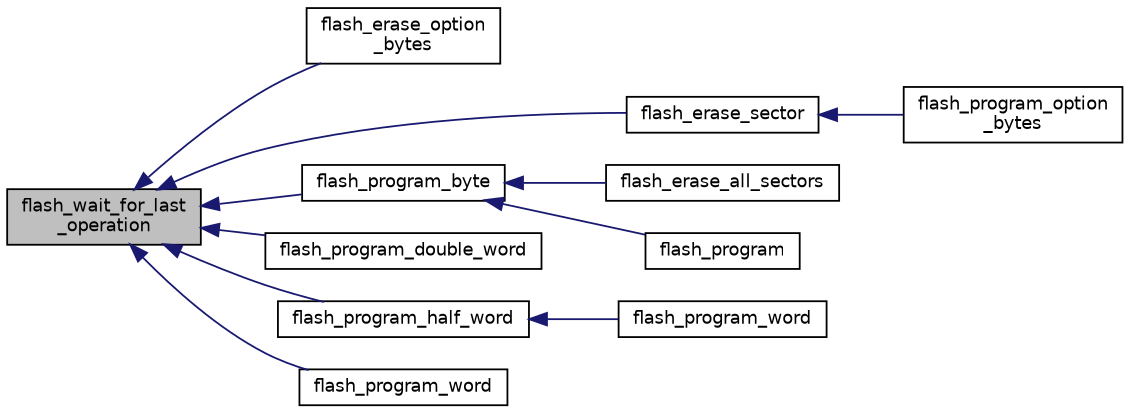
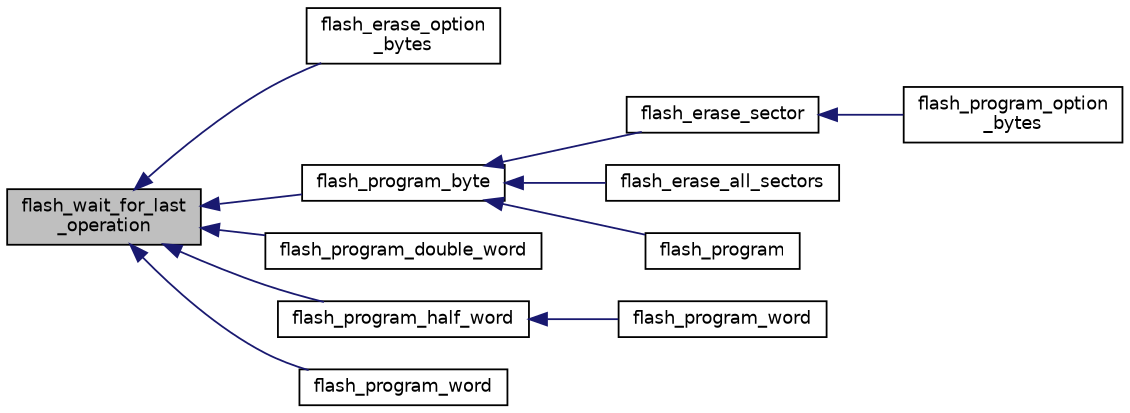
edge "flash_erase_sector" -> "flash_wait_for_last _operation": now "flash_erase_sector" -> "flash_program_byte"
